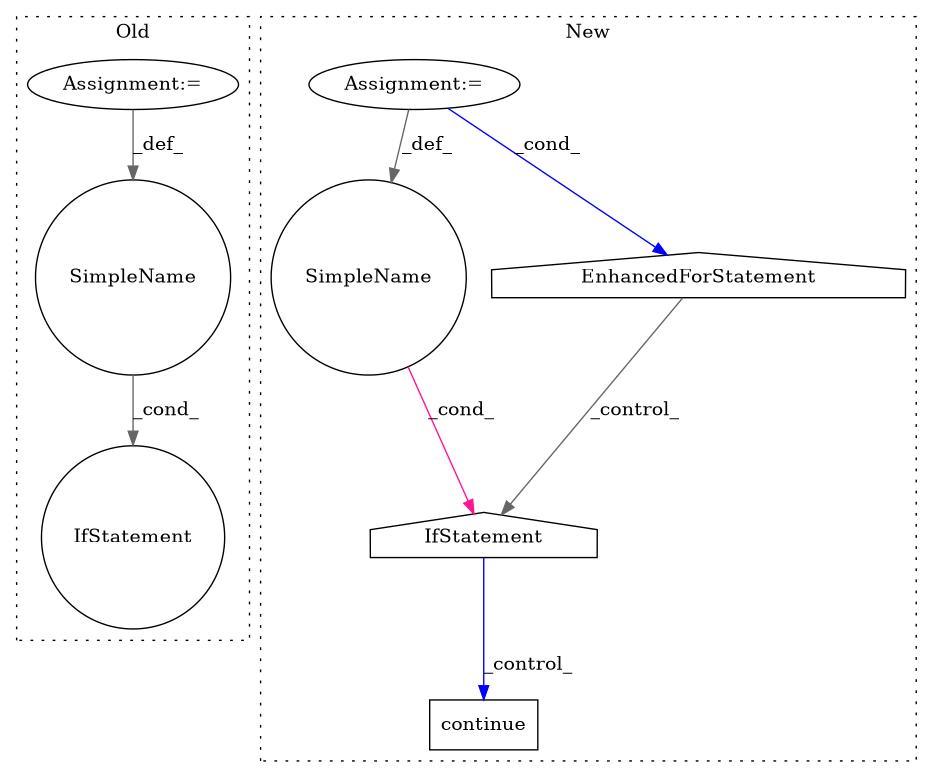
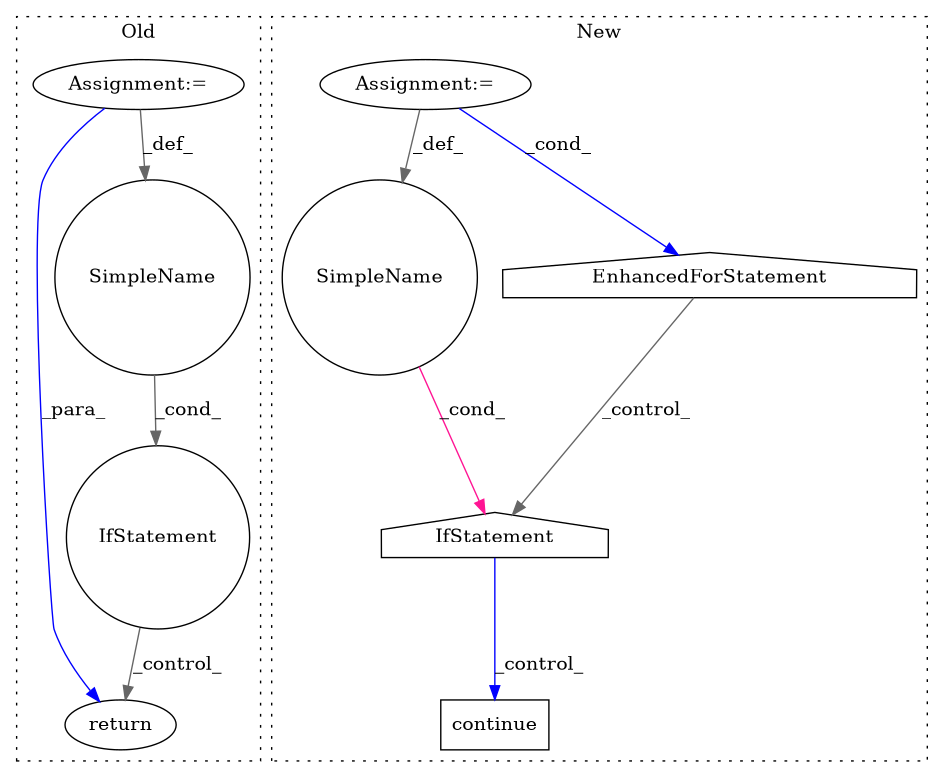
node "return": added
